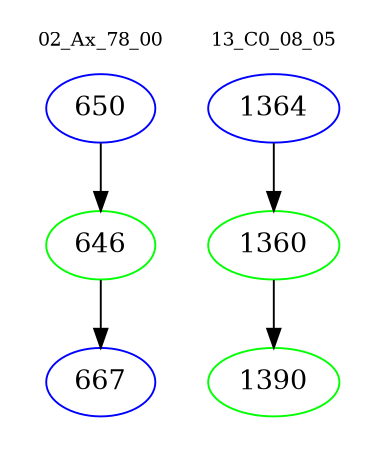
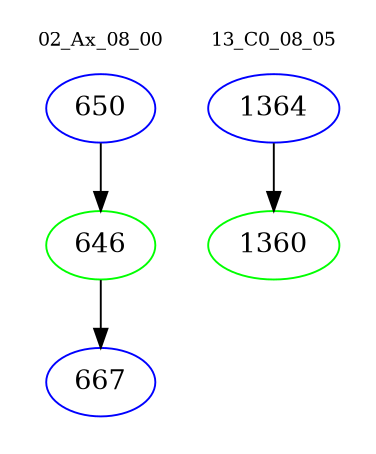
cluster "02_Ax_78_00": label "02_Ax_78_00" -> "02_Ax_08_00"
node "1390": removed
